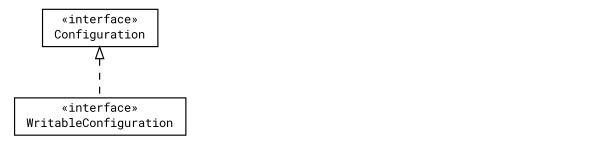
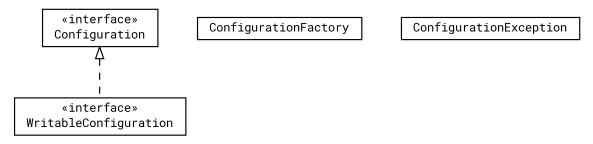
node "ConfigurationFactory": added
node "ConfigurationException": added
